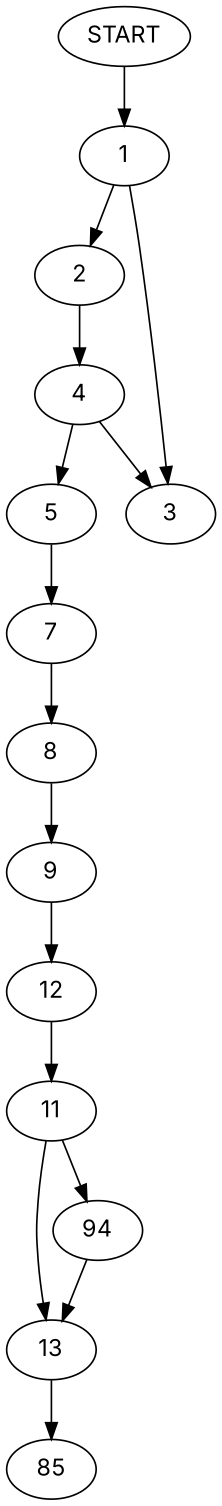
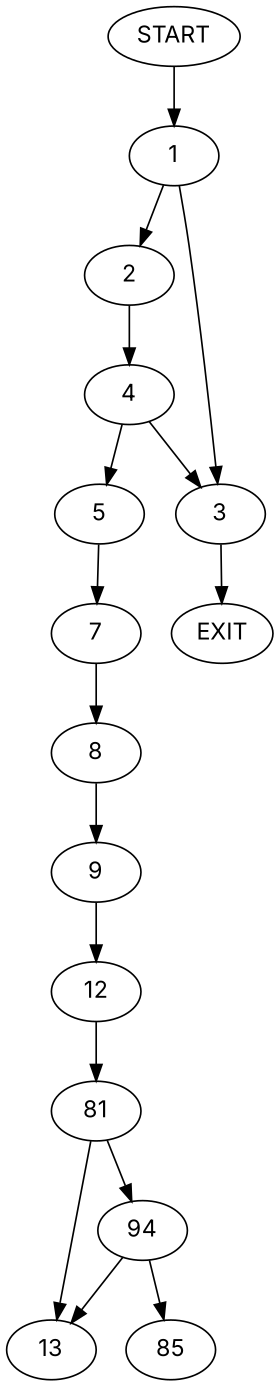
node "EXIT": added
node "11": label "11" -> "81"
edge "13" -> "85": now "94" -> "85"
